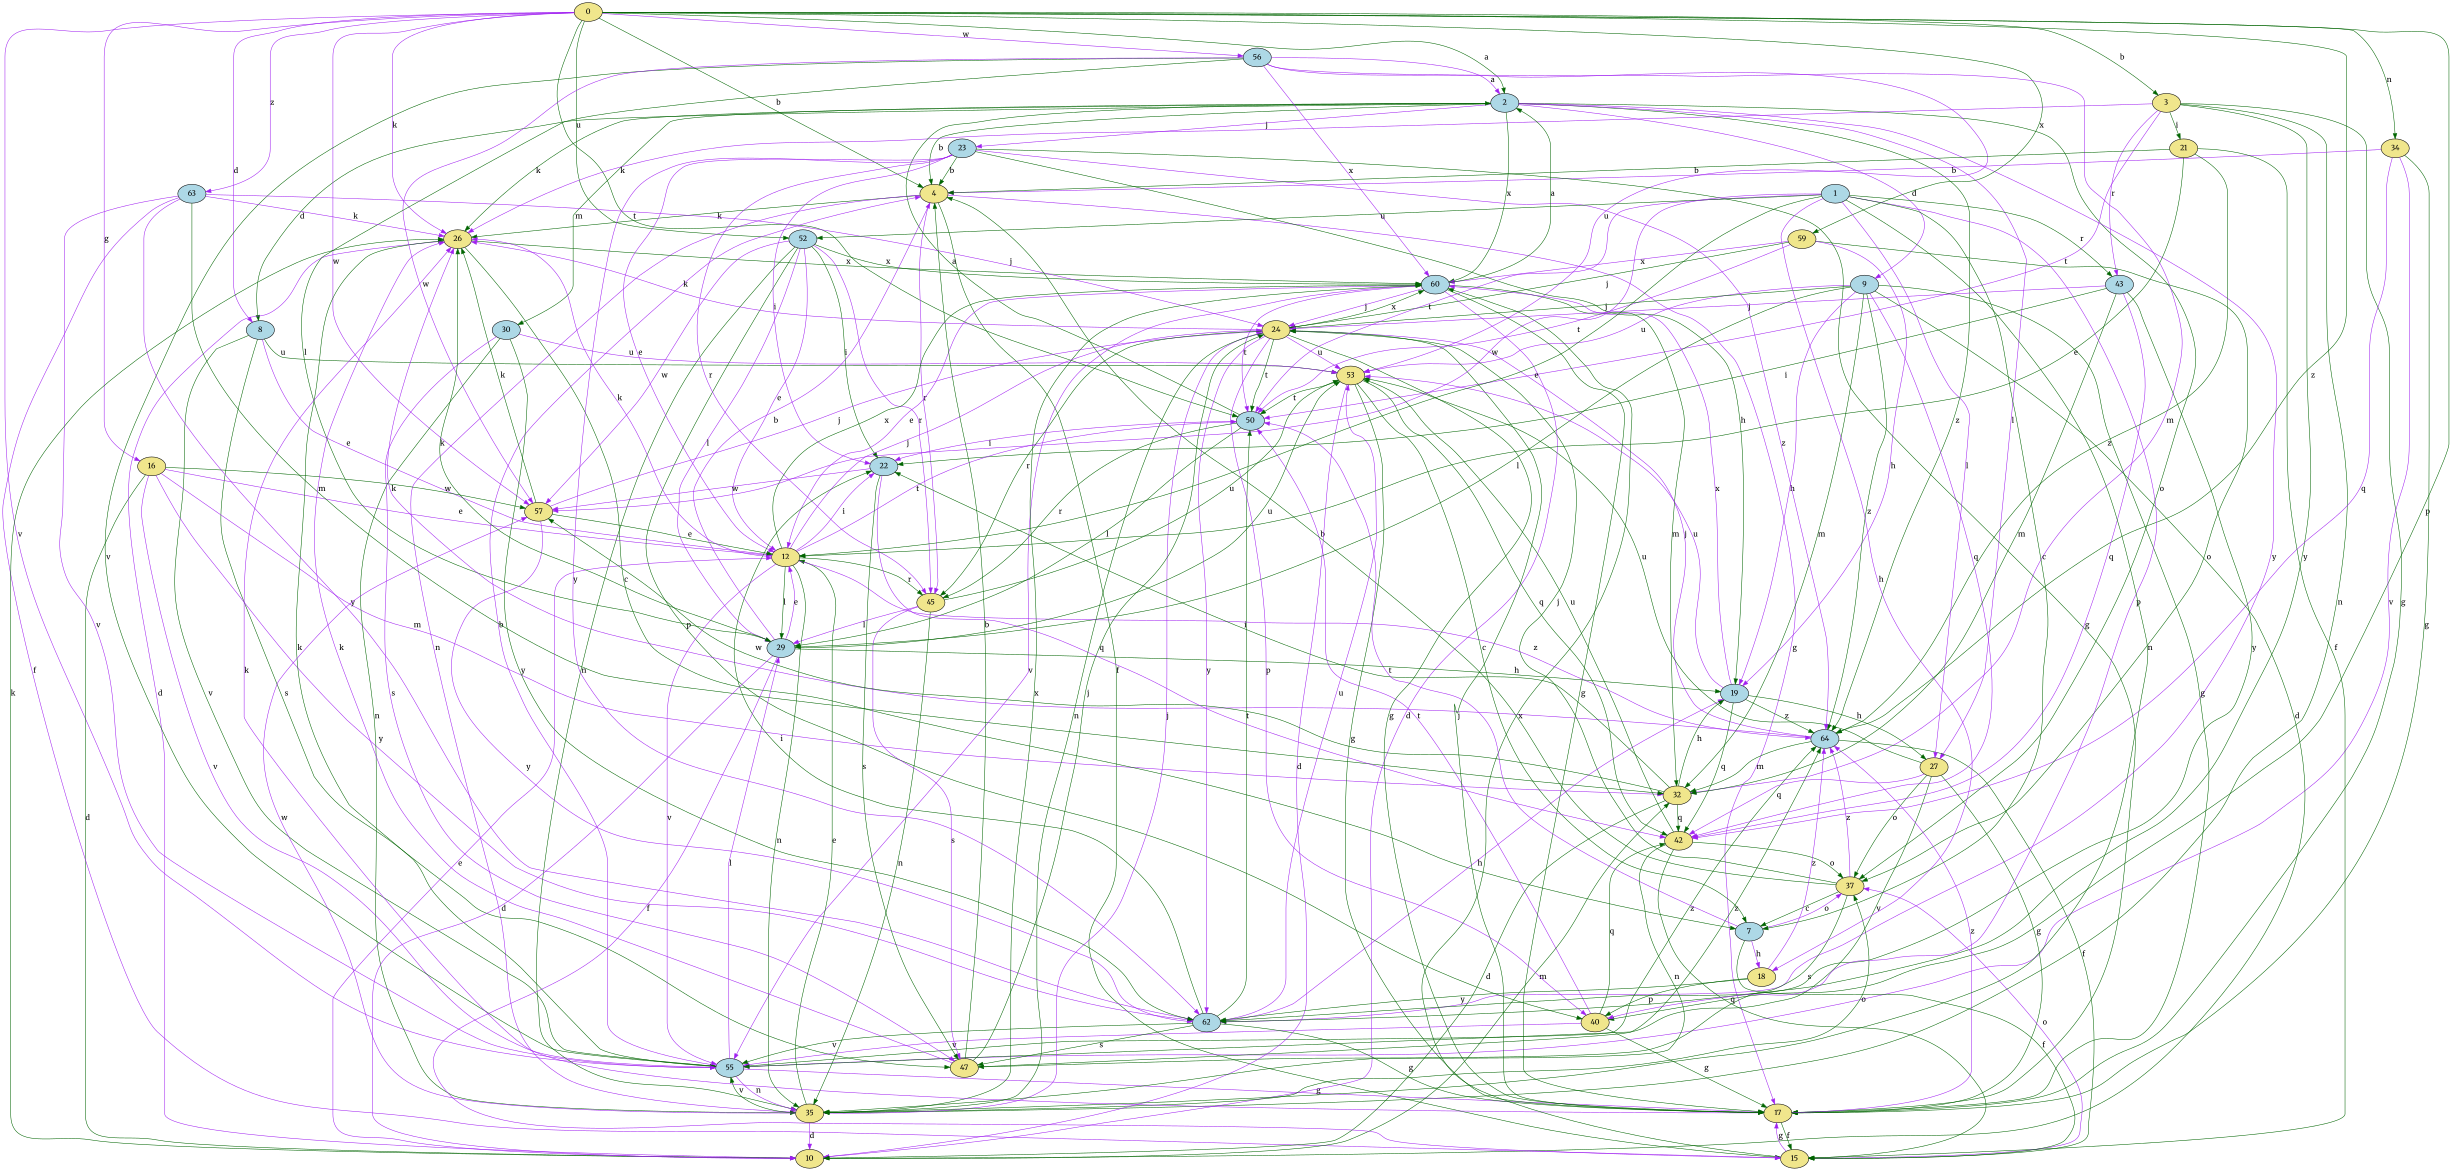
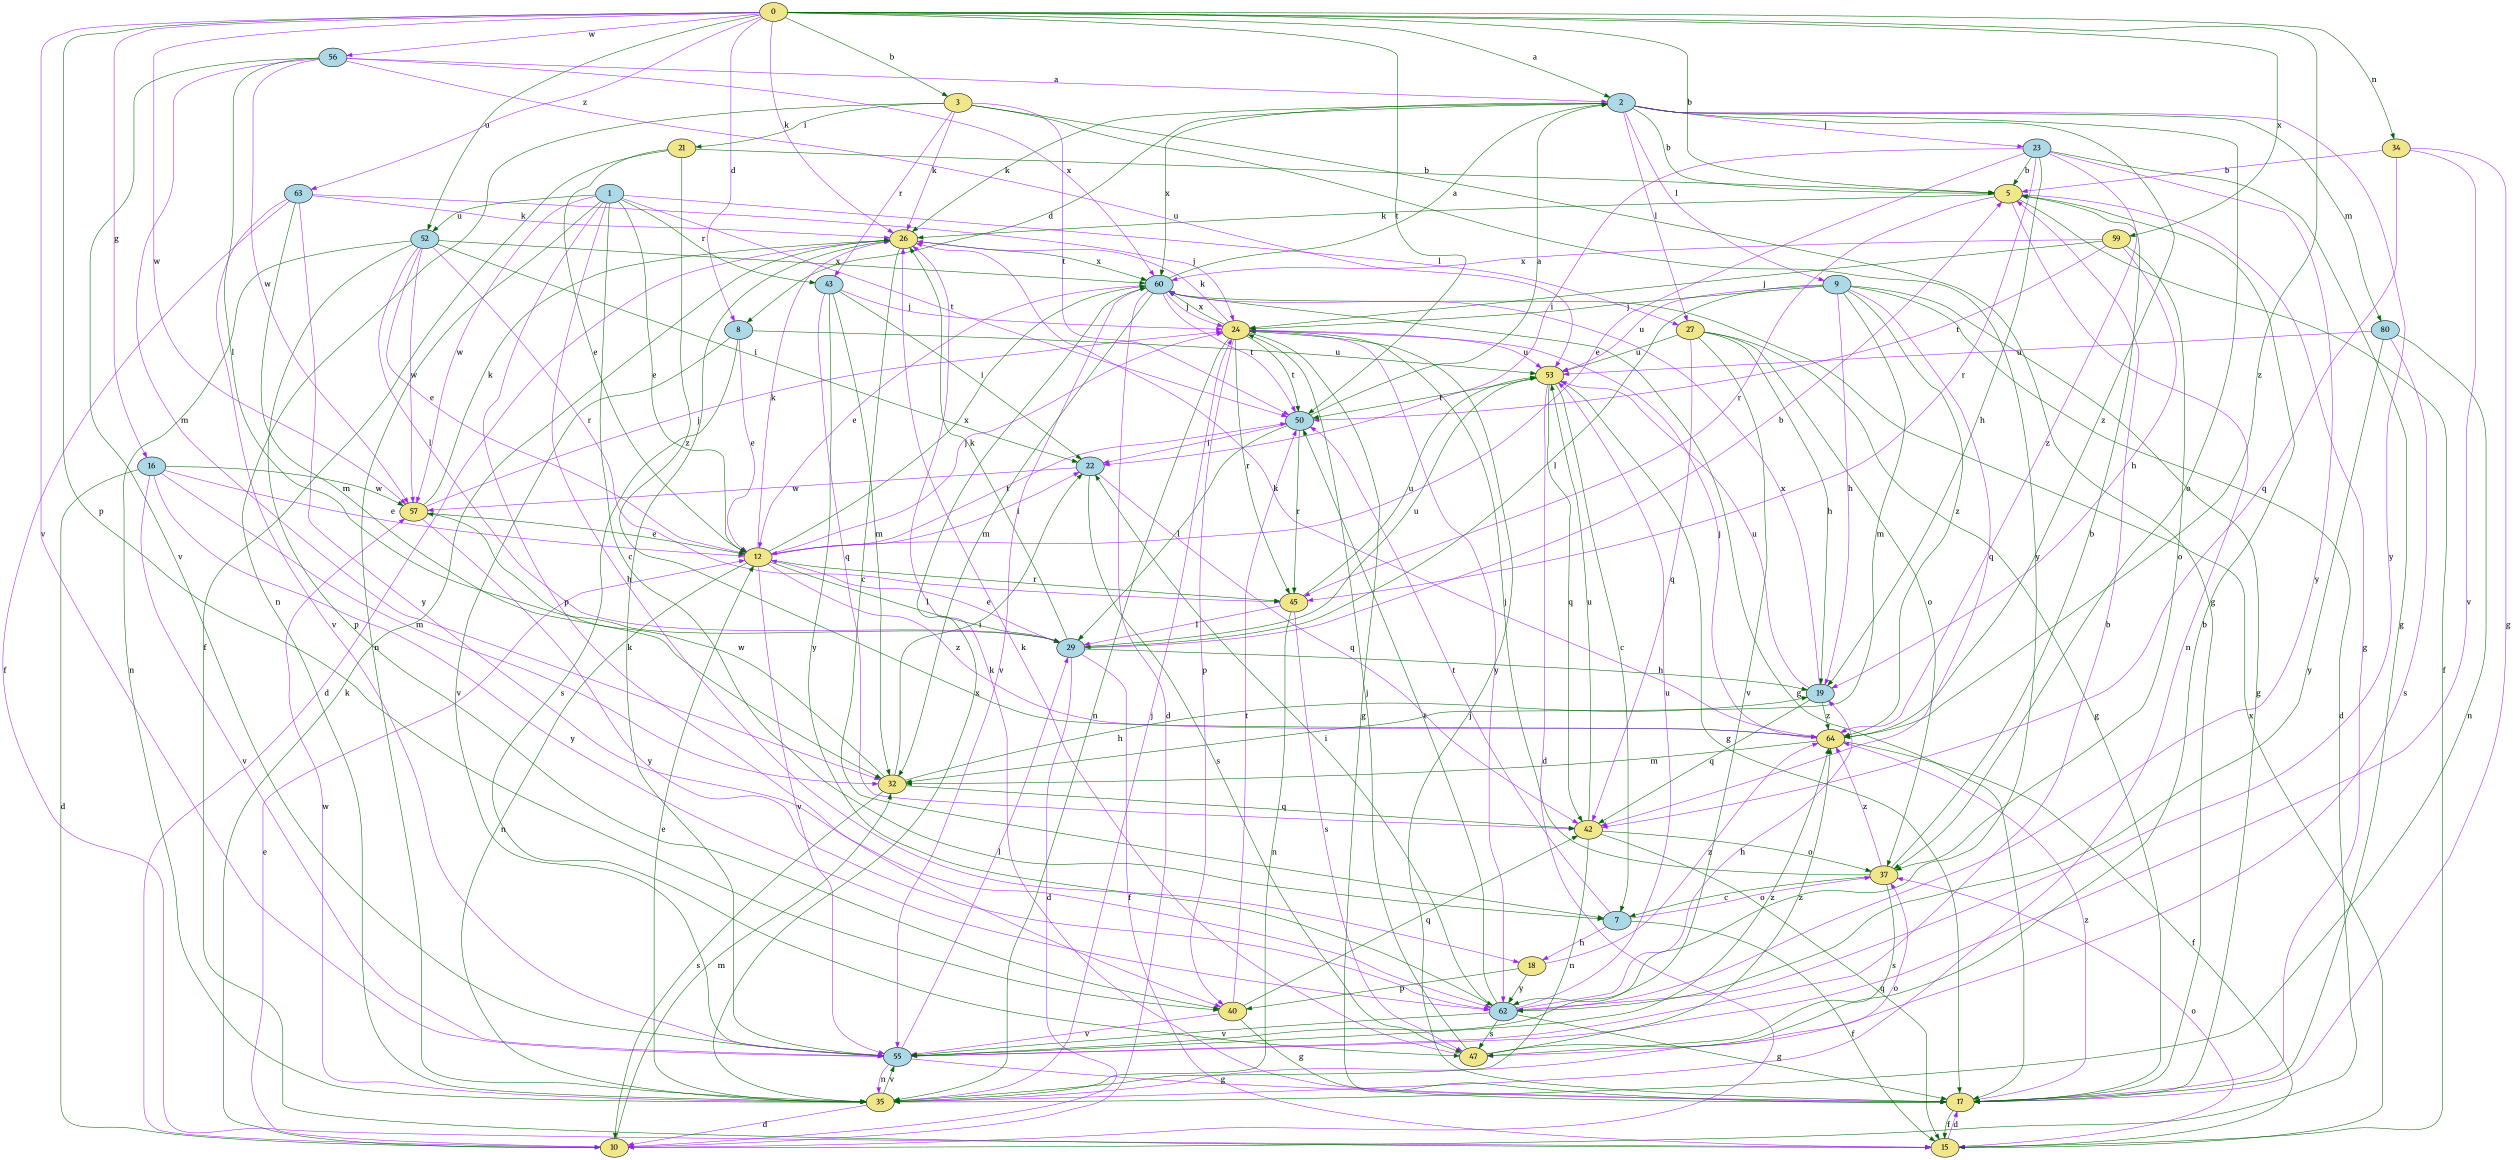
node "4": label "4" -> "5"
edge "2" -> "9": label "d" -> "l"
node "30": label "30" -> "80"
node "16": fillcolor khaki -> lightblue
edge "19" -> "27": reversed
node "64": fillcolor lightblue -> khaki
edge "34" -> "17": color darkgreen -> purple
edge "32" -> "10": label "d" -> "s"
edge "35" -> "37": color darkgreen -> purple
edge "15" -> "17": label "g" -> "d"
